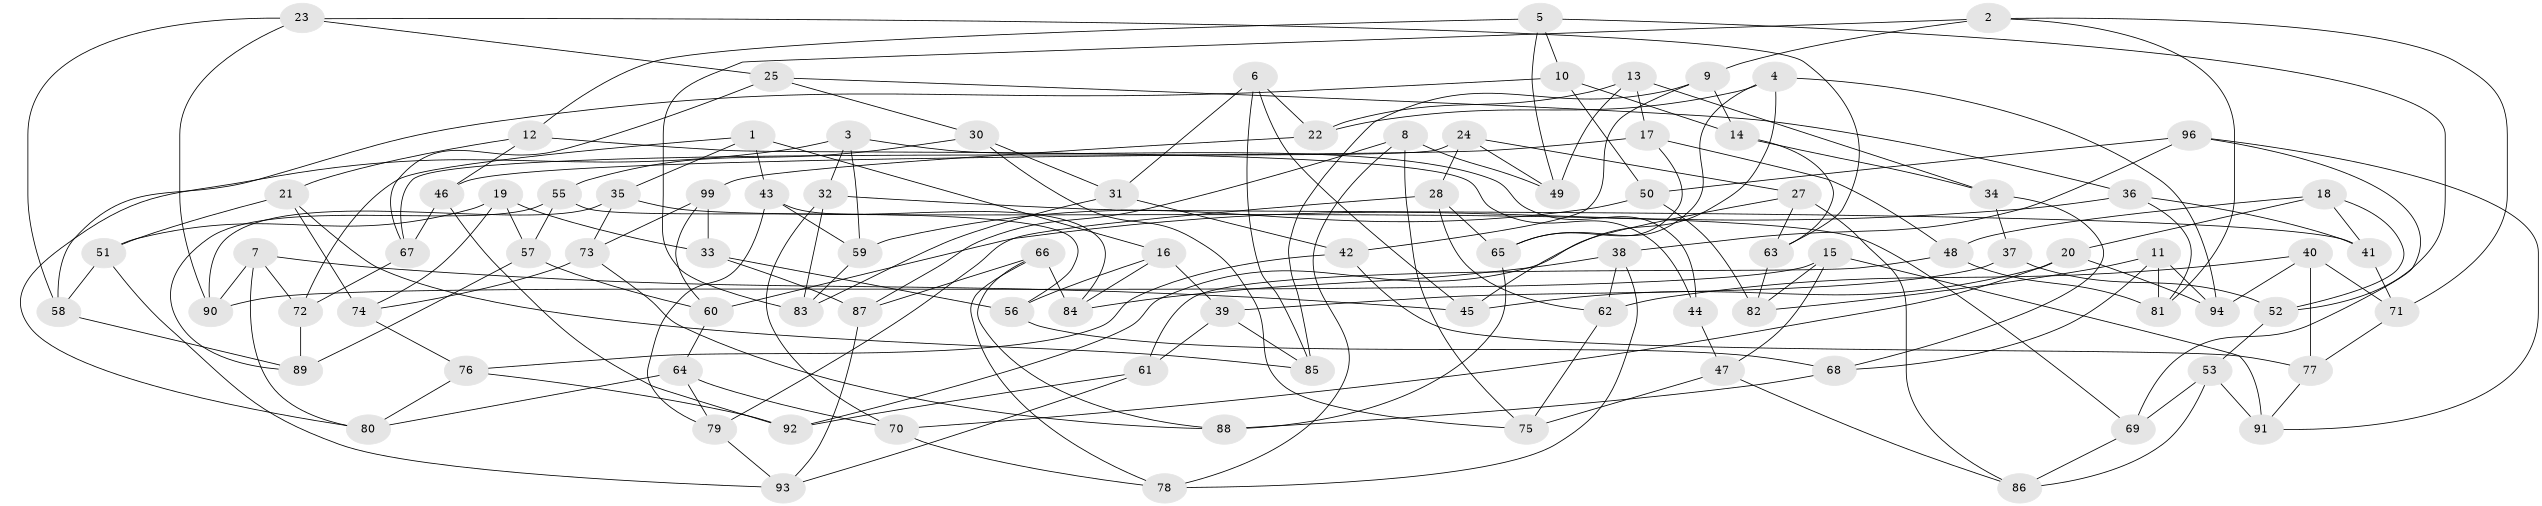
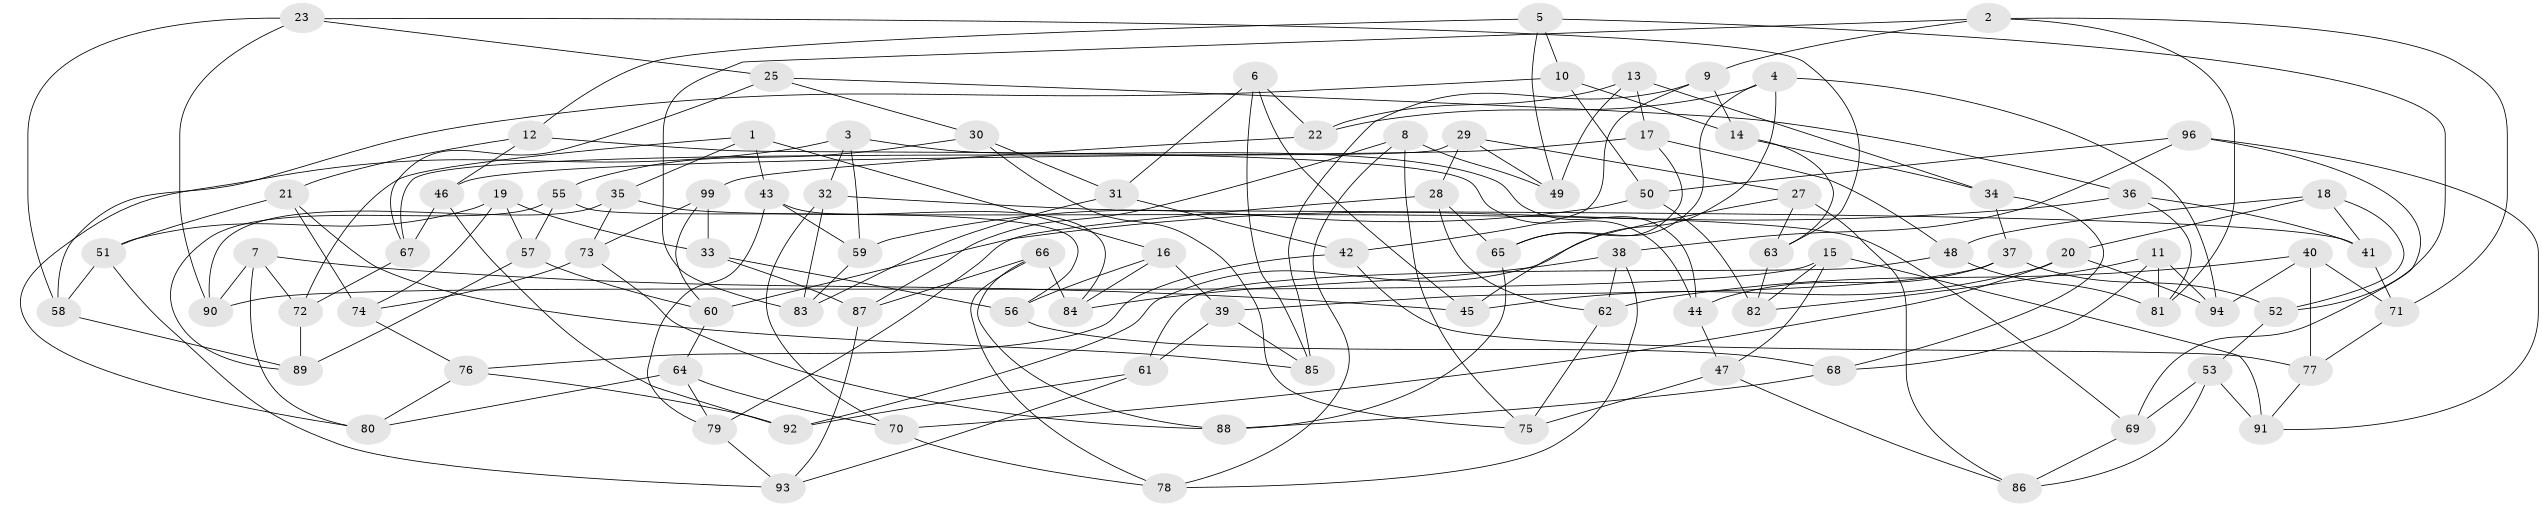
node "24": label "24" -> "29"
edge "37" -- "44": added
